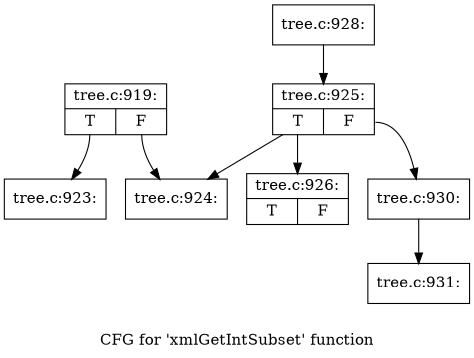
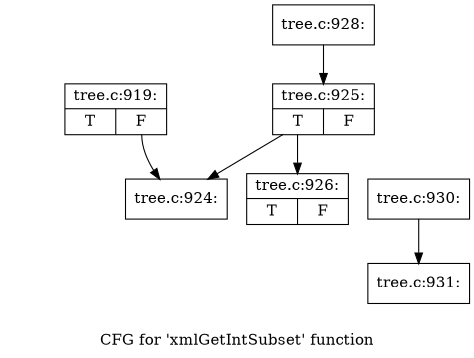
edge "tree.c:925:" -> "tree.c:930:": removed
node "tree.c:923:": removed
